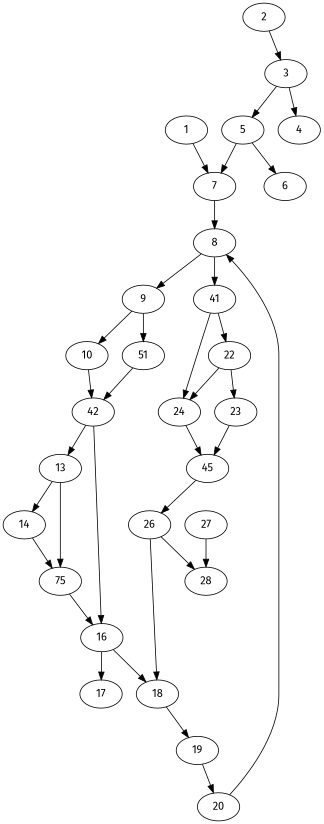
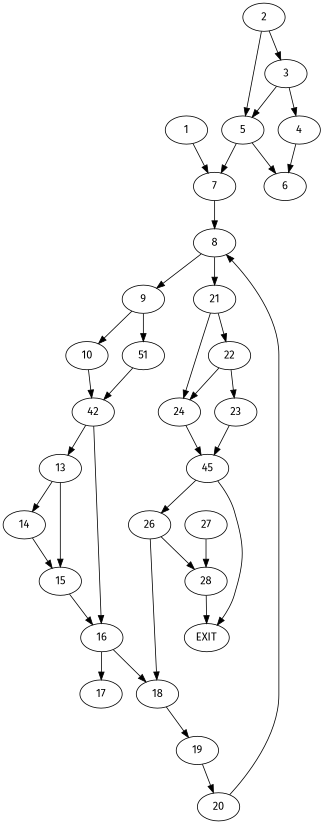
edge "2" -> "5": added
edge "4" -> "6": added
node "41": label "41" -> "21"
node "75": label "75" -> "15"
node "EXIT": added
